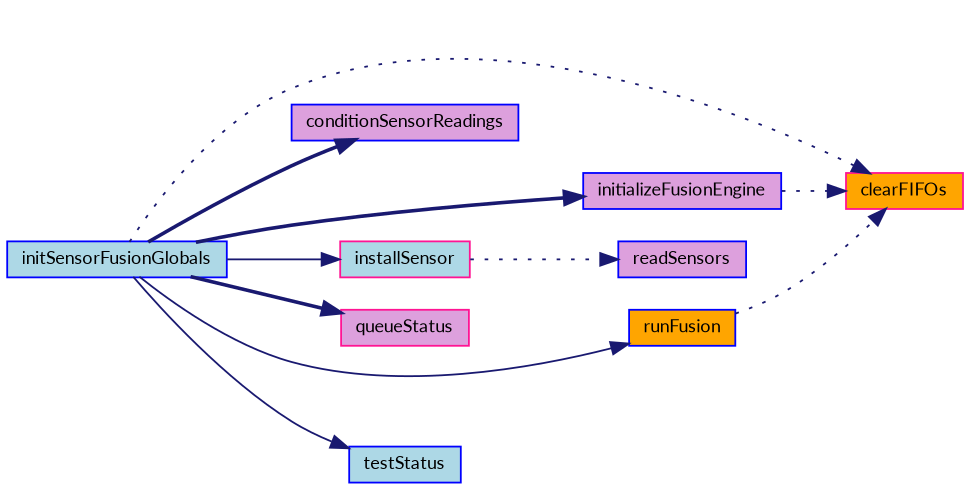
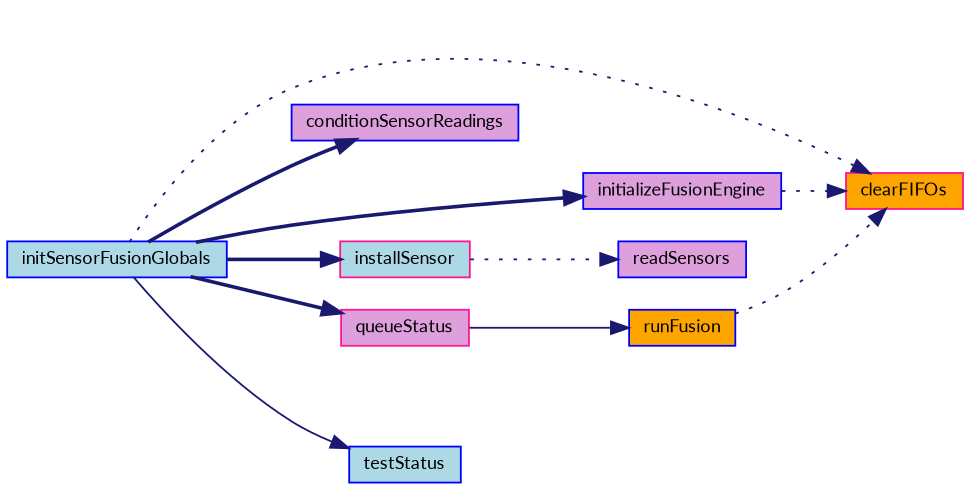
edge "initSensorFusionGlobals" -> "installSensor": style solid -> bold
edge "initSensorFusionGlobals" -> "runFusion": now "queueStatus" -> "runFusion"
